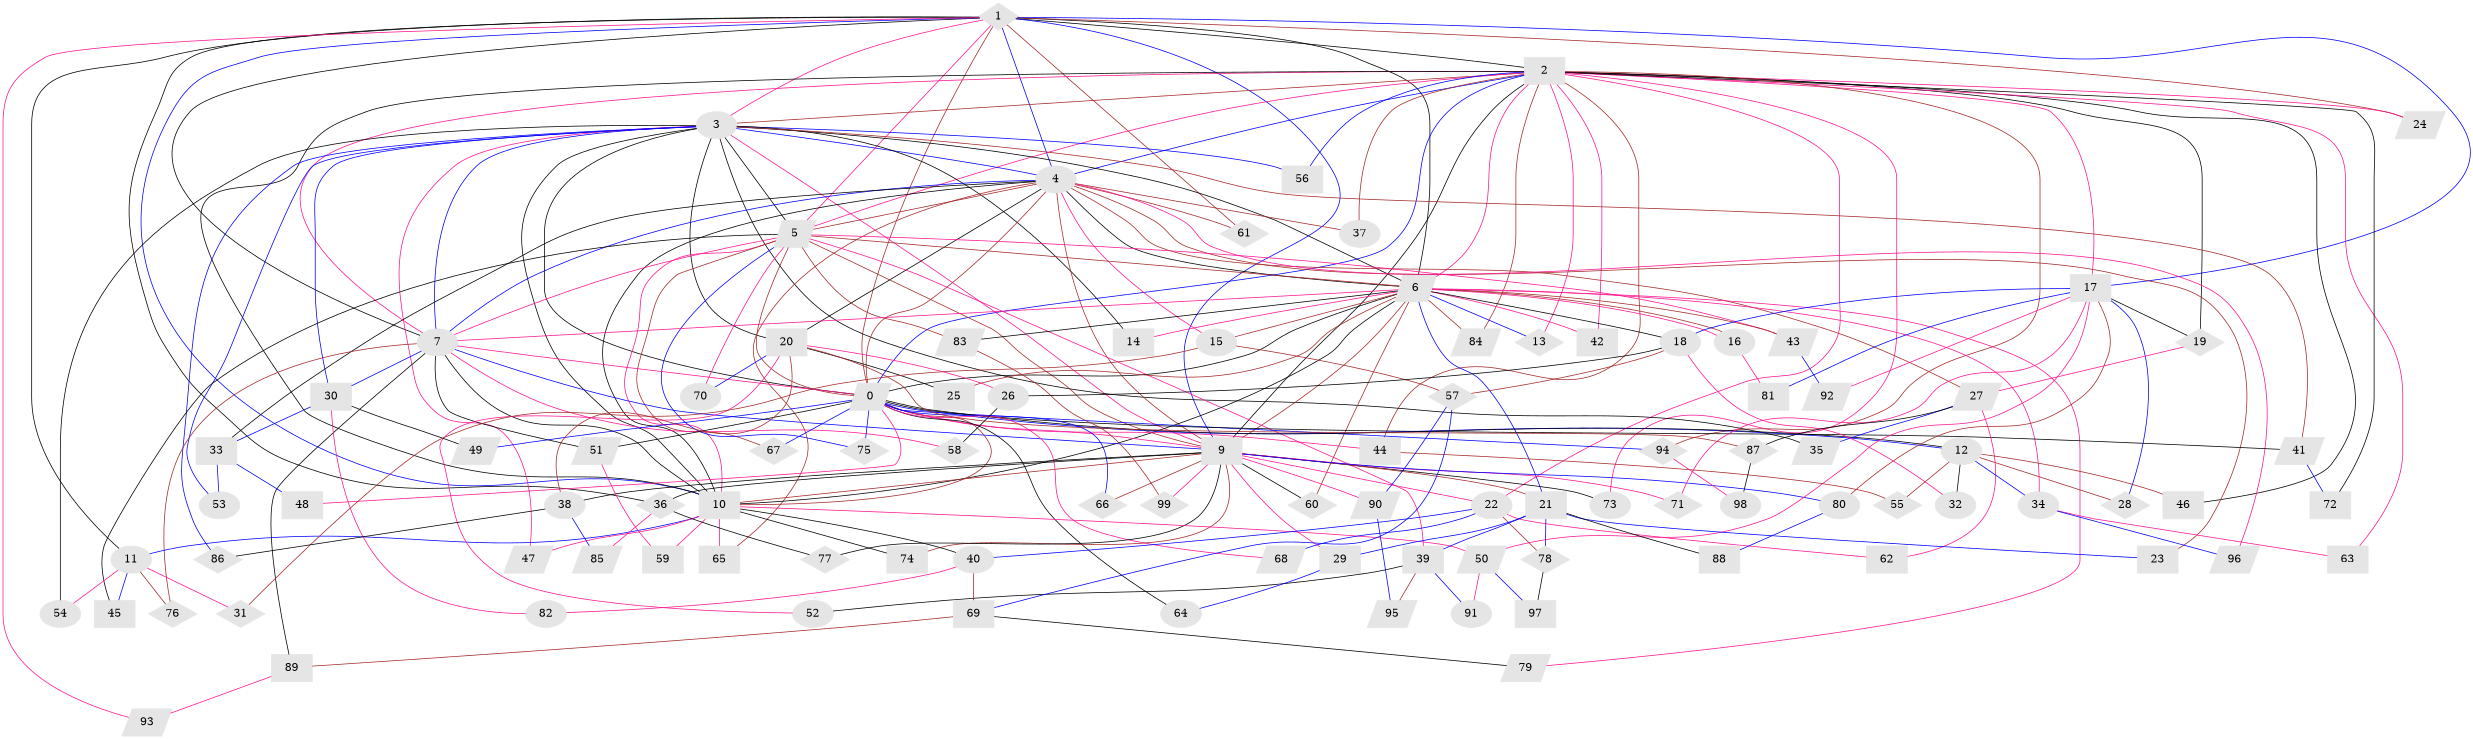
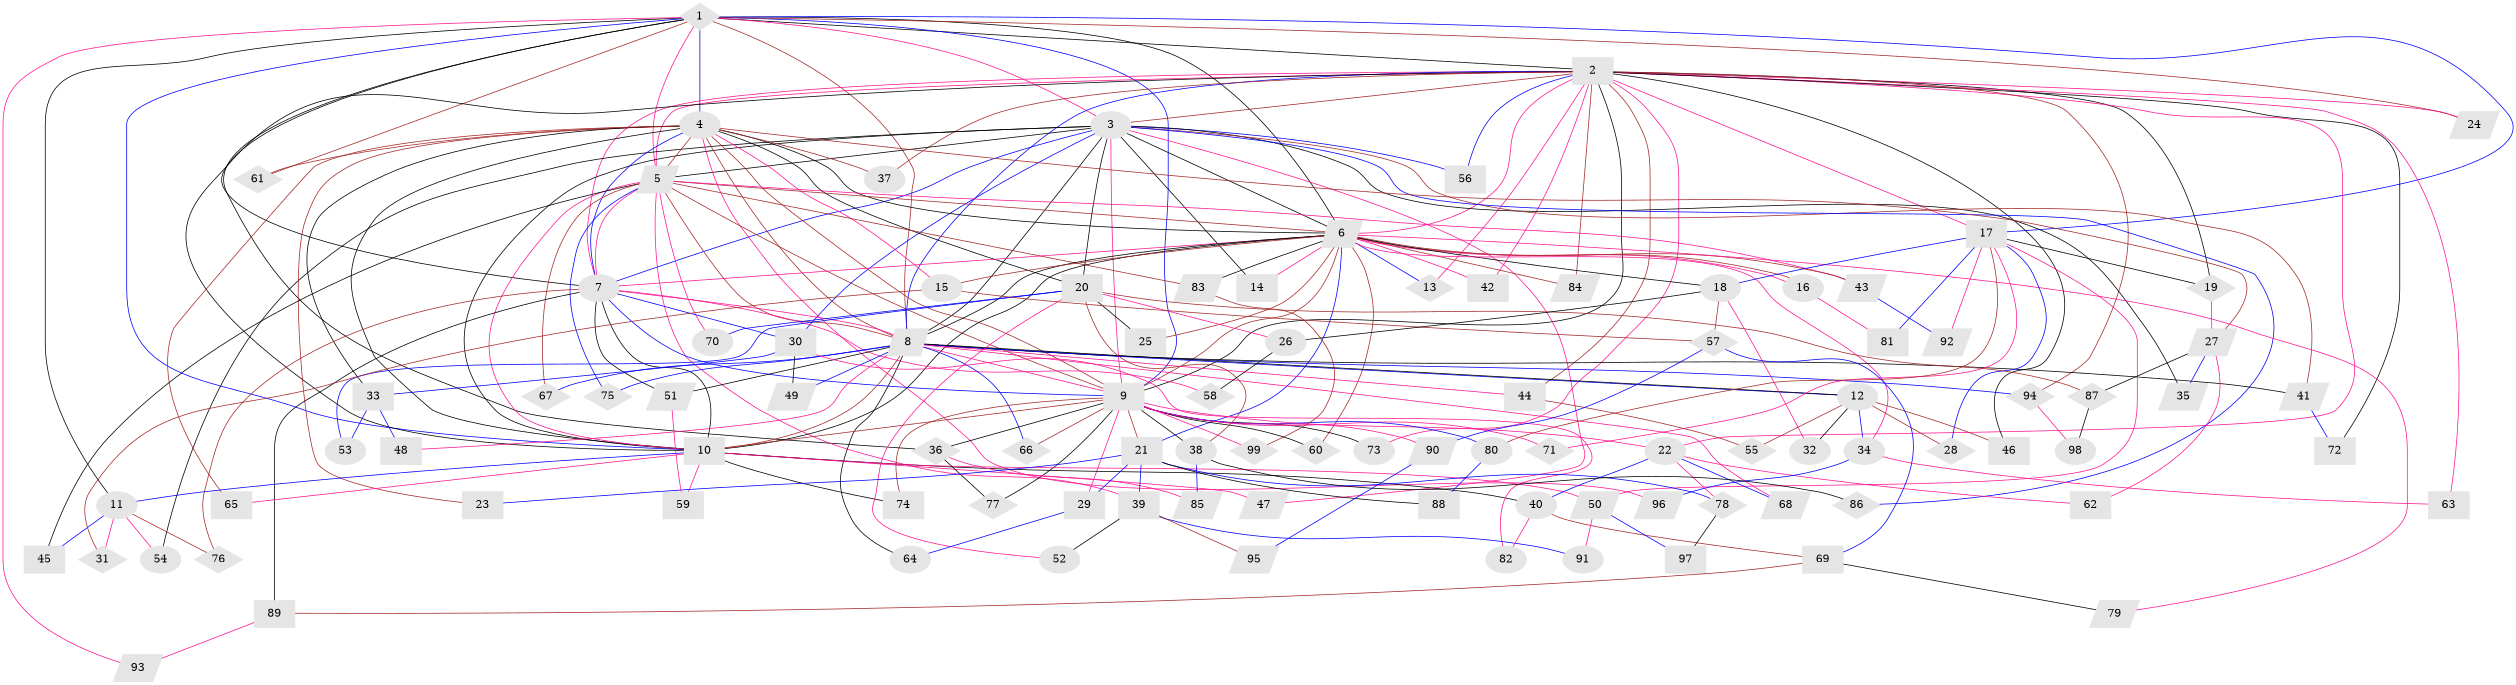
edge "2" -- "4": removed
edge "3" -- "4": removed
edge "3" -- "53": now "20" -- "53"
node "0": label "0" -> "8"
edge "22" -- "78": color brown -> deeppink
